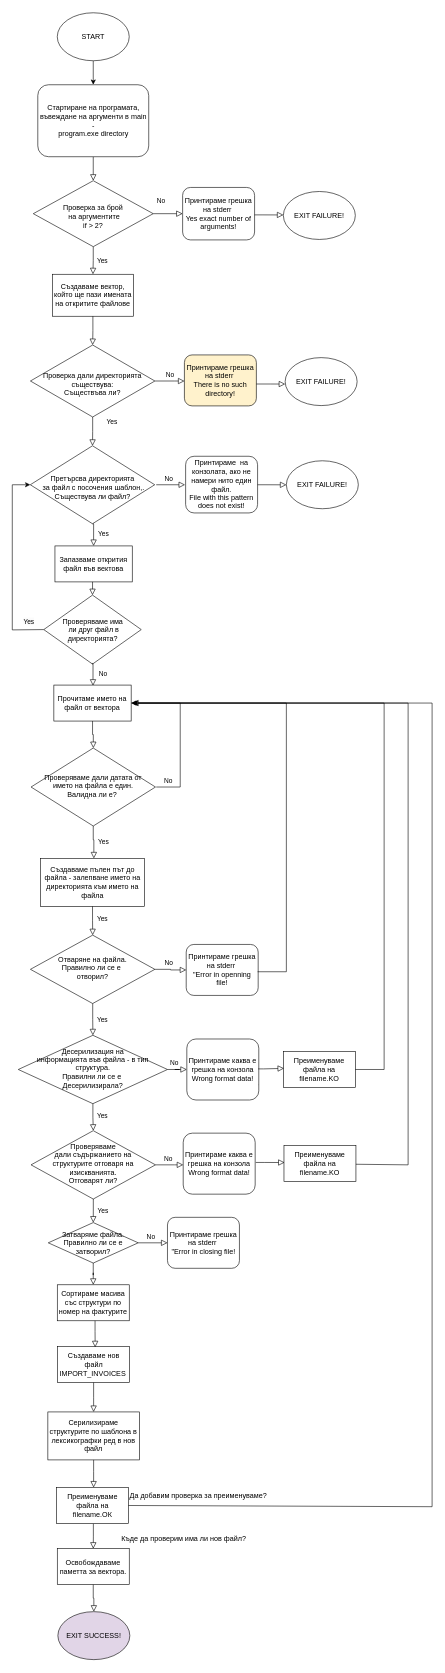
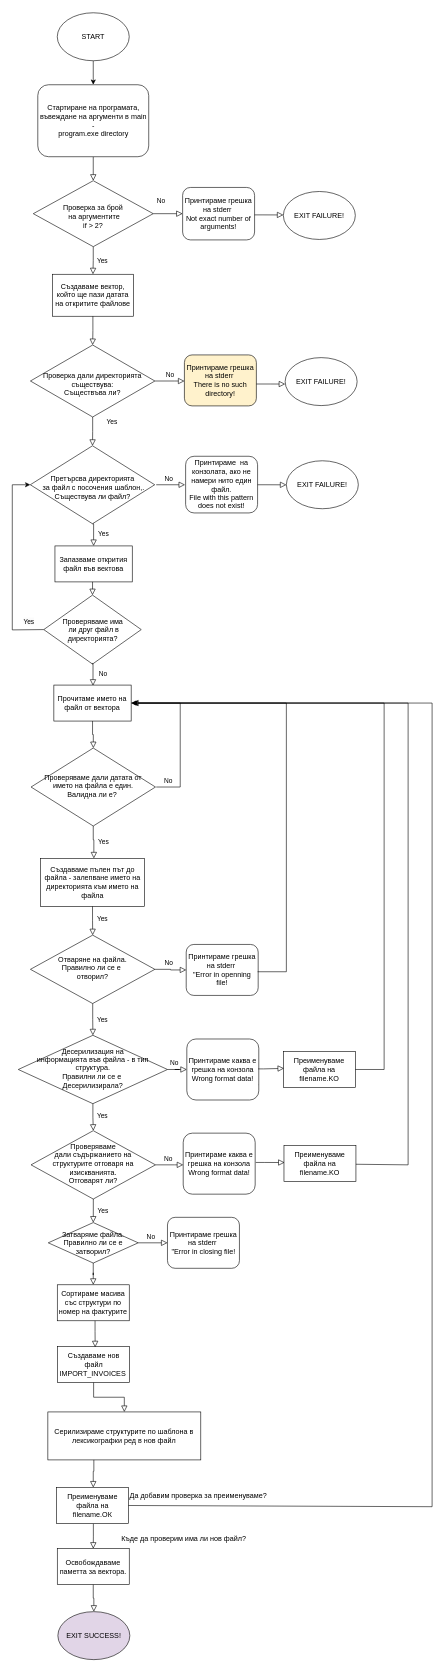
node "Принтираме грешка на stderr Yes exact number of arguments!": label "Принтираме грешка на stderr Yes exact number of arguments!" -> "Принтираме грешка на stderr Not exact number of arguments!"
node "Създаваме вектор, който ще пази имената на откритите файлове": label "Създаваме вектор, който ще пази имената на откритите файлове" -> "Създаваме вектор, който ще пази датата на откритите файлове"
node "Серилизираме структурите по шаблона в лексикографки ред в нов файл": size 92x48 -> 153x48
